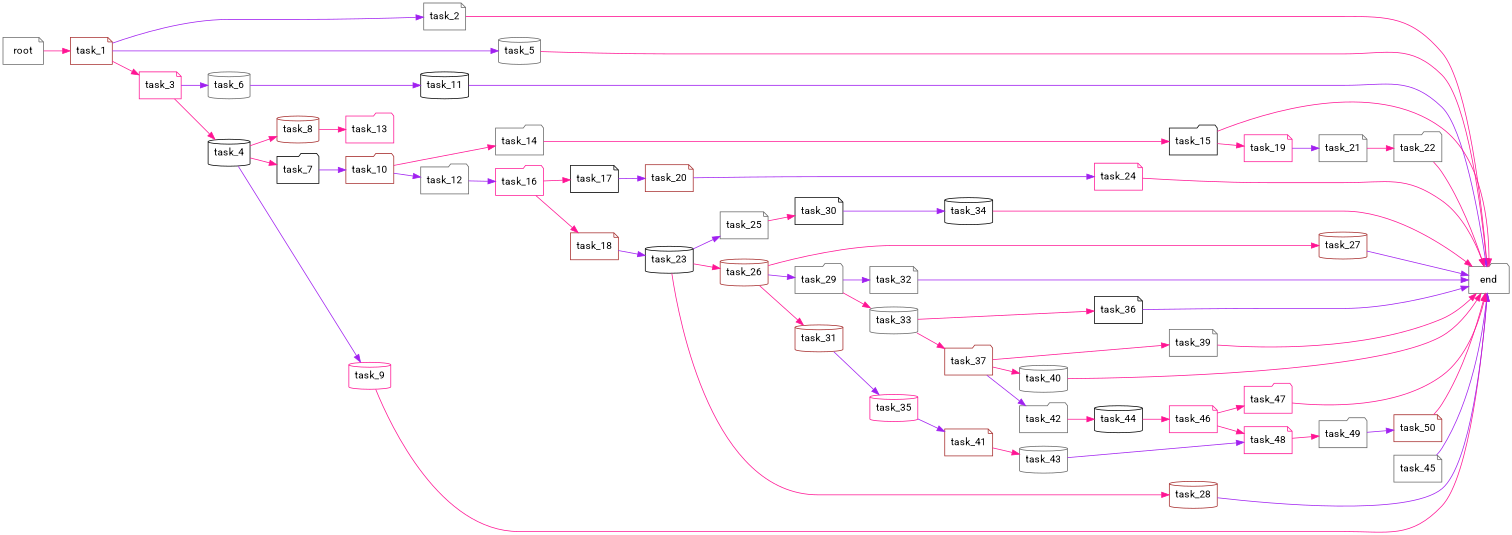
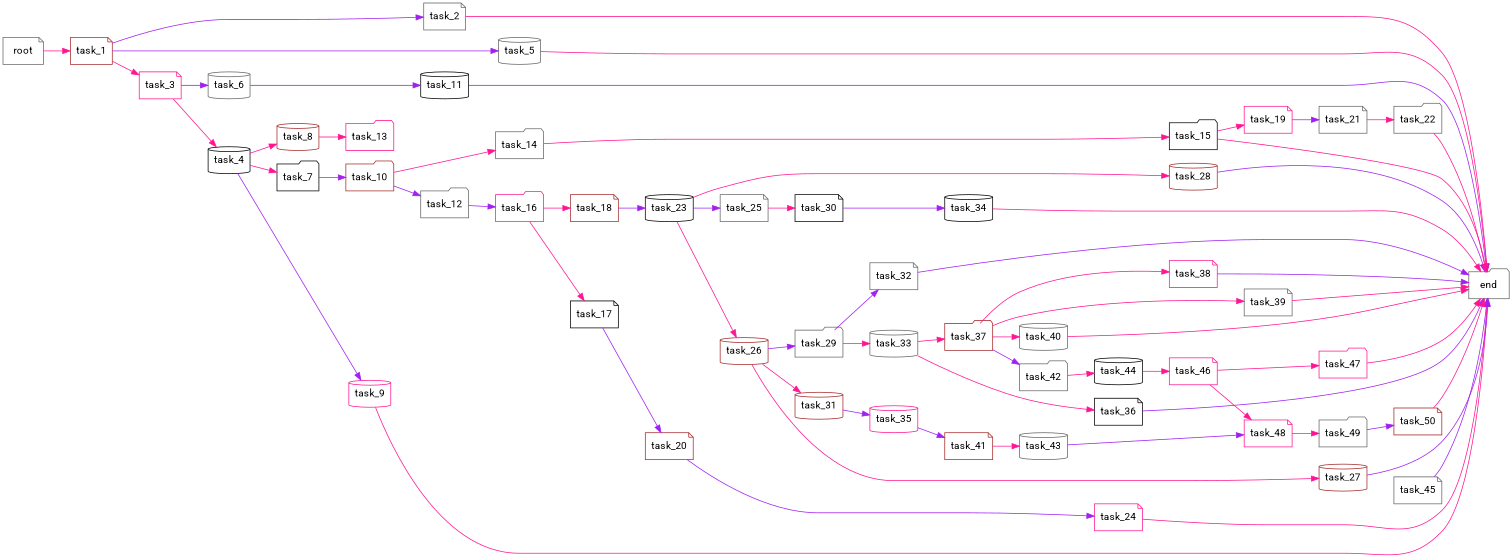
node "task_38": added
